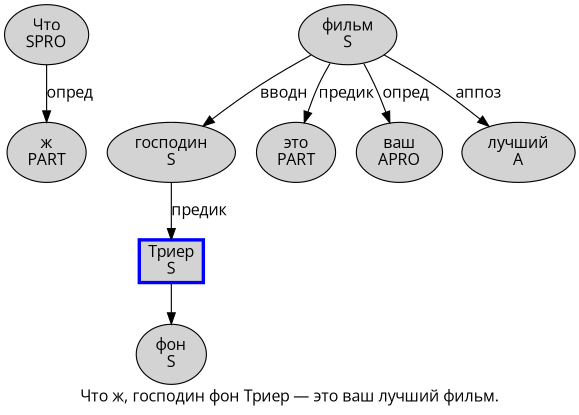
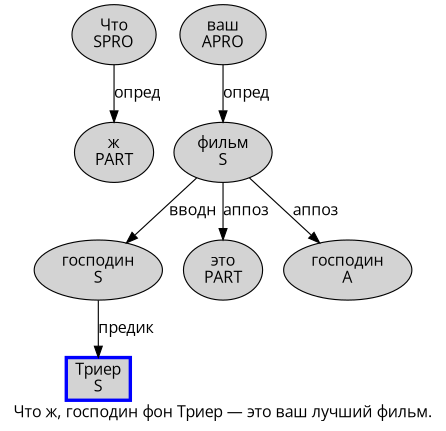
edge "фильм S" -> "ваш APRO": reversed
edge "фильм S" -> "это PART": label "предик" -> "аппоз"
node "лучший A": label "лучший A" -> "господин A"
node "фон S": removed
